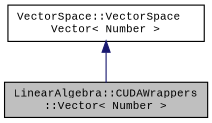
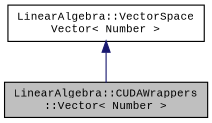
node "VectorSpace::VectorSpace Vector< Number >": label "VectorSpace::VectorSpace Vector< Number >" -> "LinearAlgebra::VectorSpace Vector< Number >"
